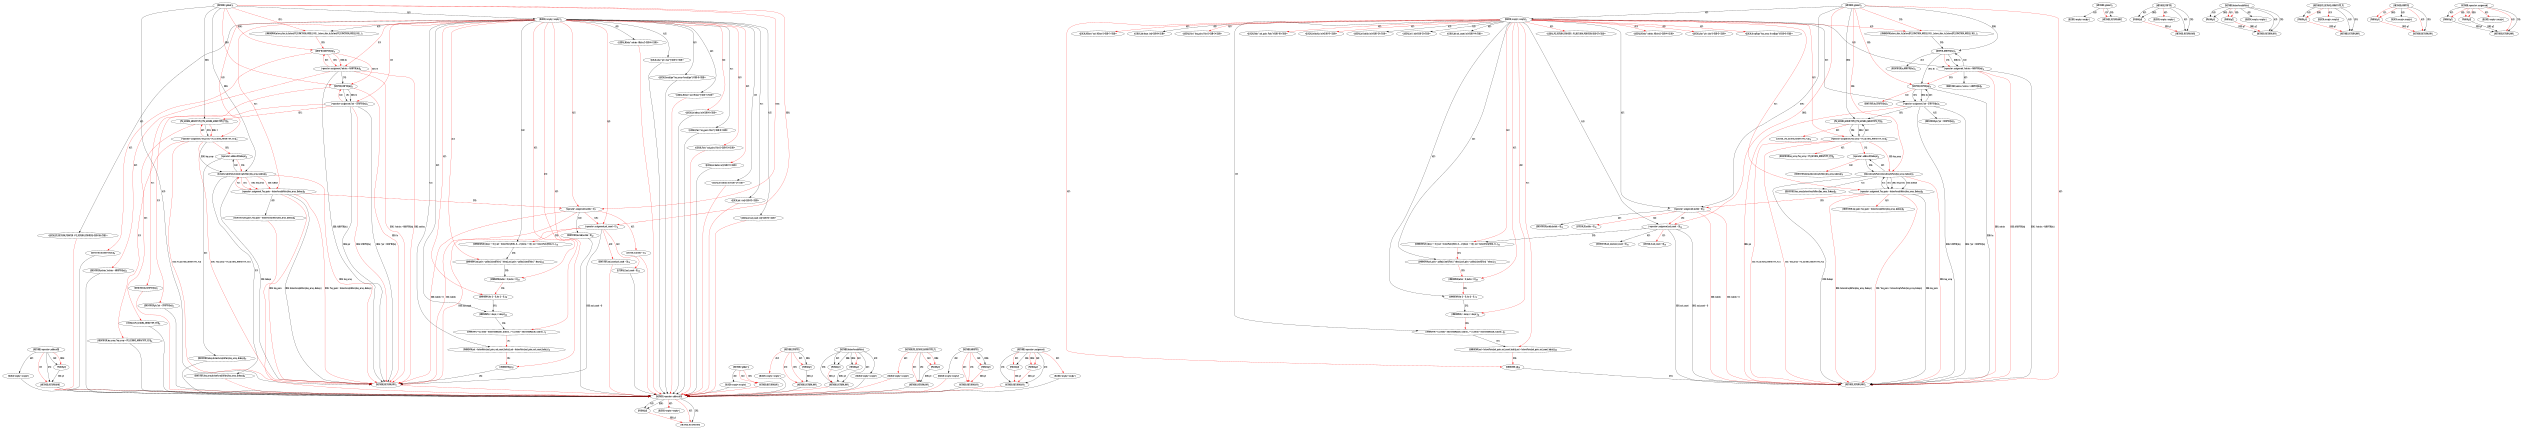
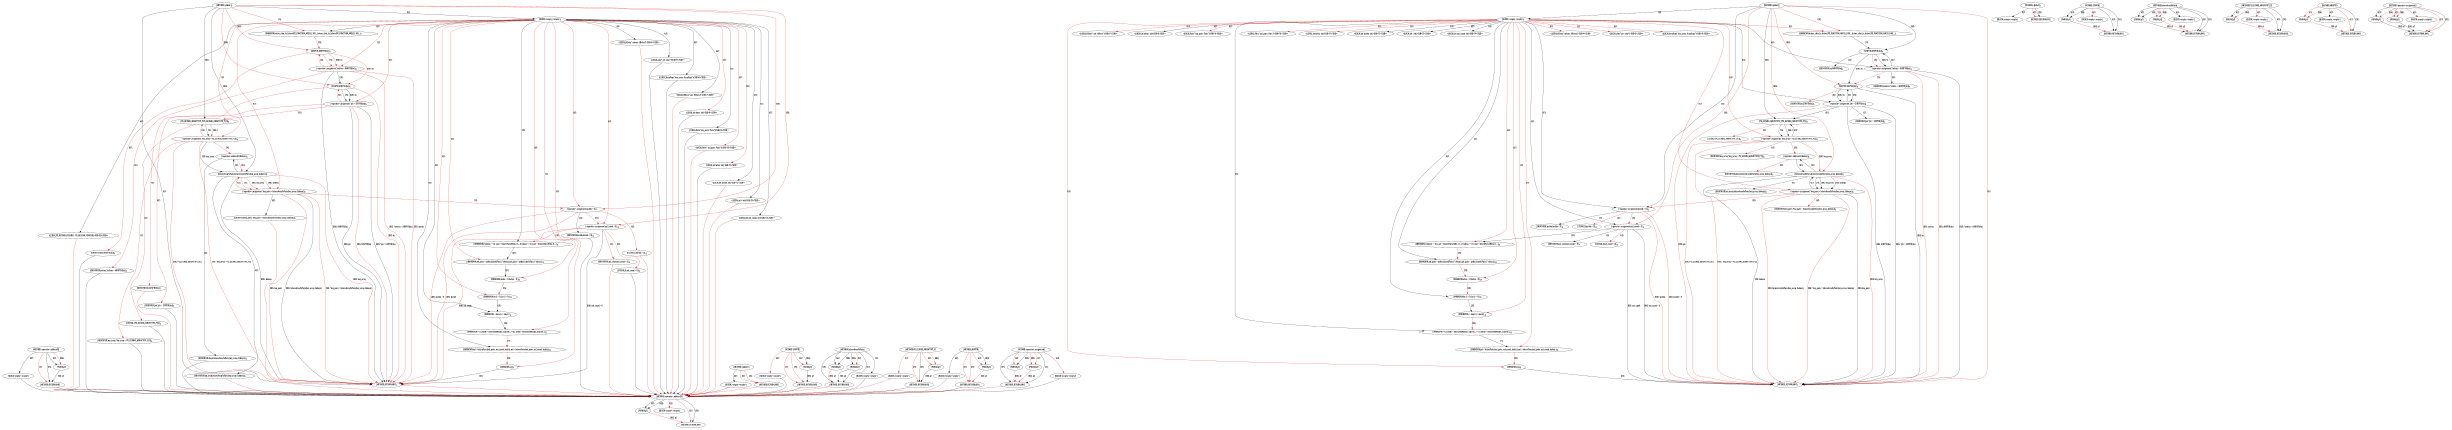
node "<(LOCAL,PG_RETURN_POINTER : PG_RETURN_POINTER)<SUB>57</SUB>>": removed
